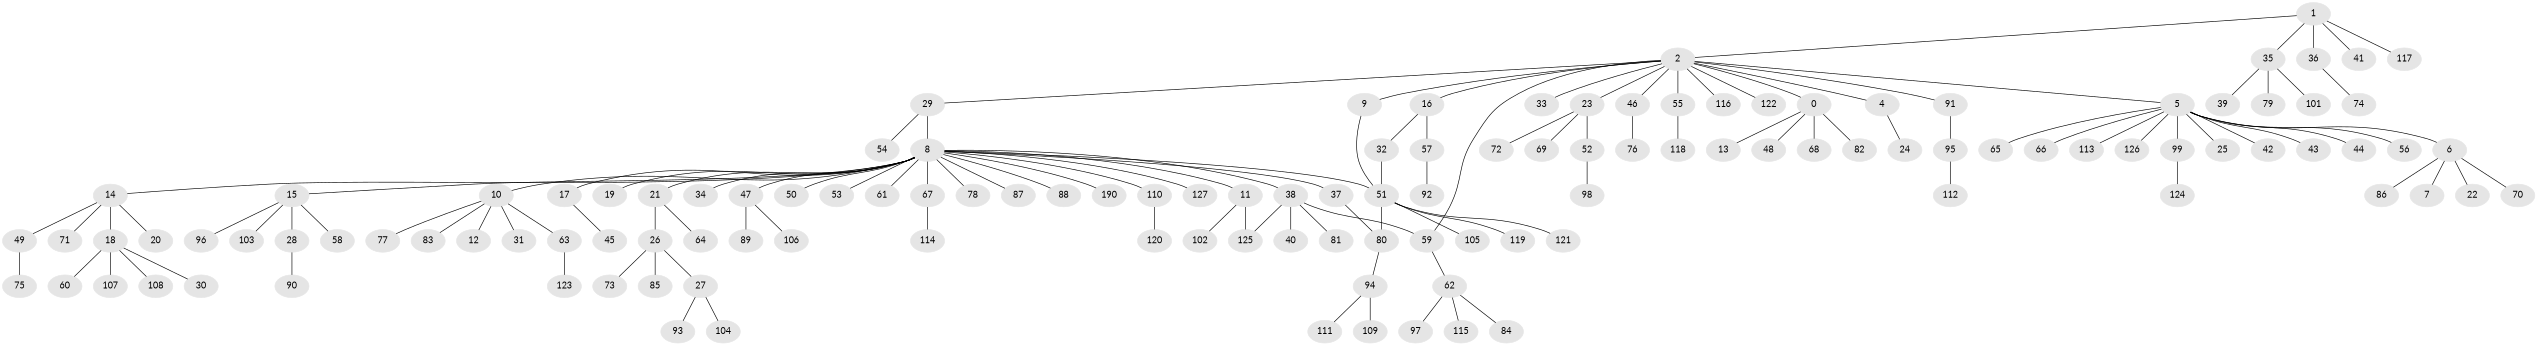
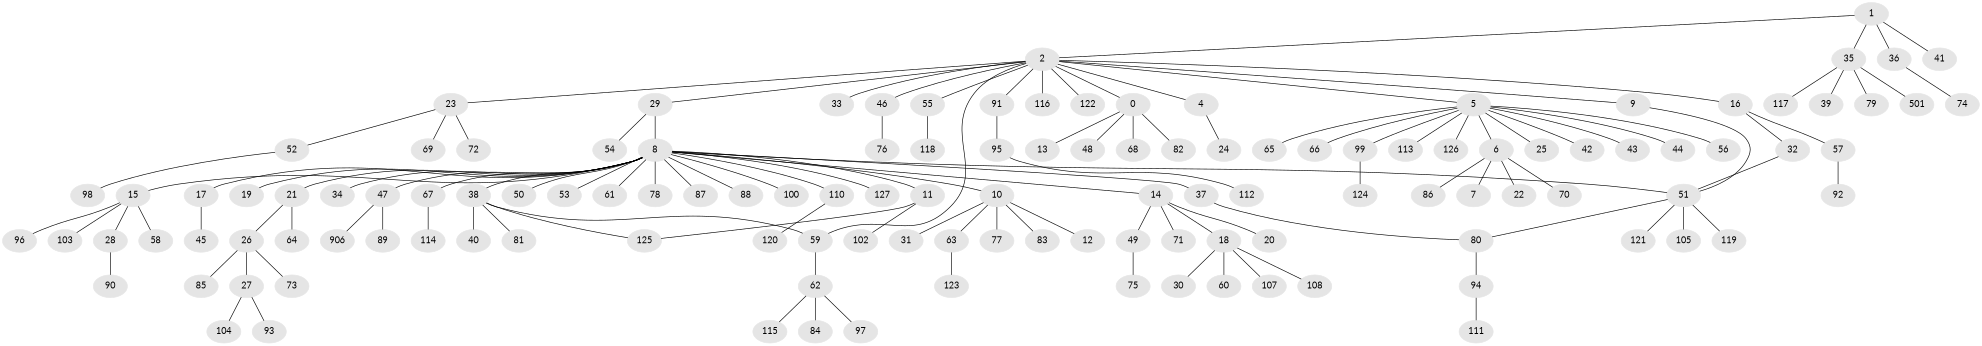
edge "1" -- "117": now "35" -- "117"
node "101": label "101" -> "501"
node "190": label "190" -> "100"
node "106": label "106" -> "906"
node "109": removed
